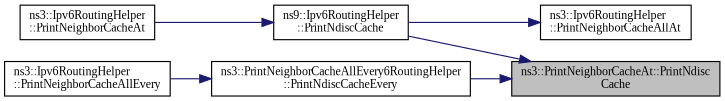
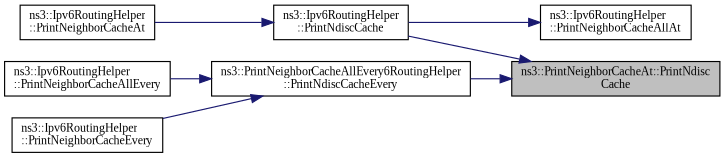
node "ns9::Ipv6RoutingHelper ::PrintNdiscCache": label "ns9::Ipv6RoutingHelper ::PrintNdiscCache" -> "ns3::Ipv6RoutingHelper ::PrintNdiscCache"
node "ns3::Ipv6RoutingHelper ::PrintNeighborCacheEvery": added
